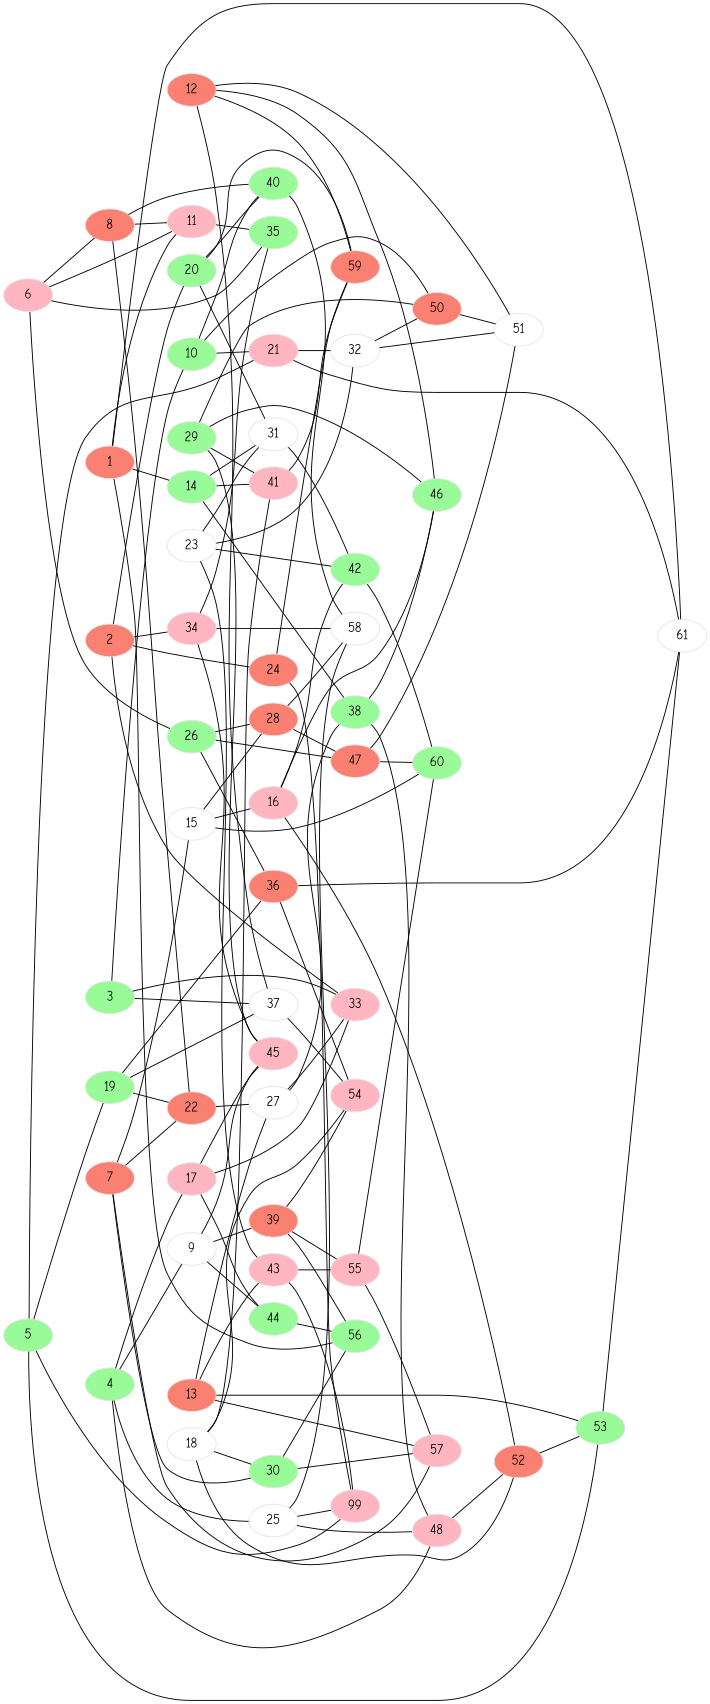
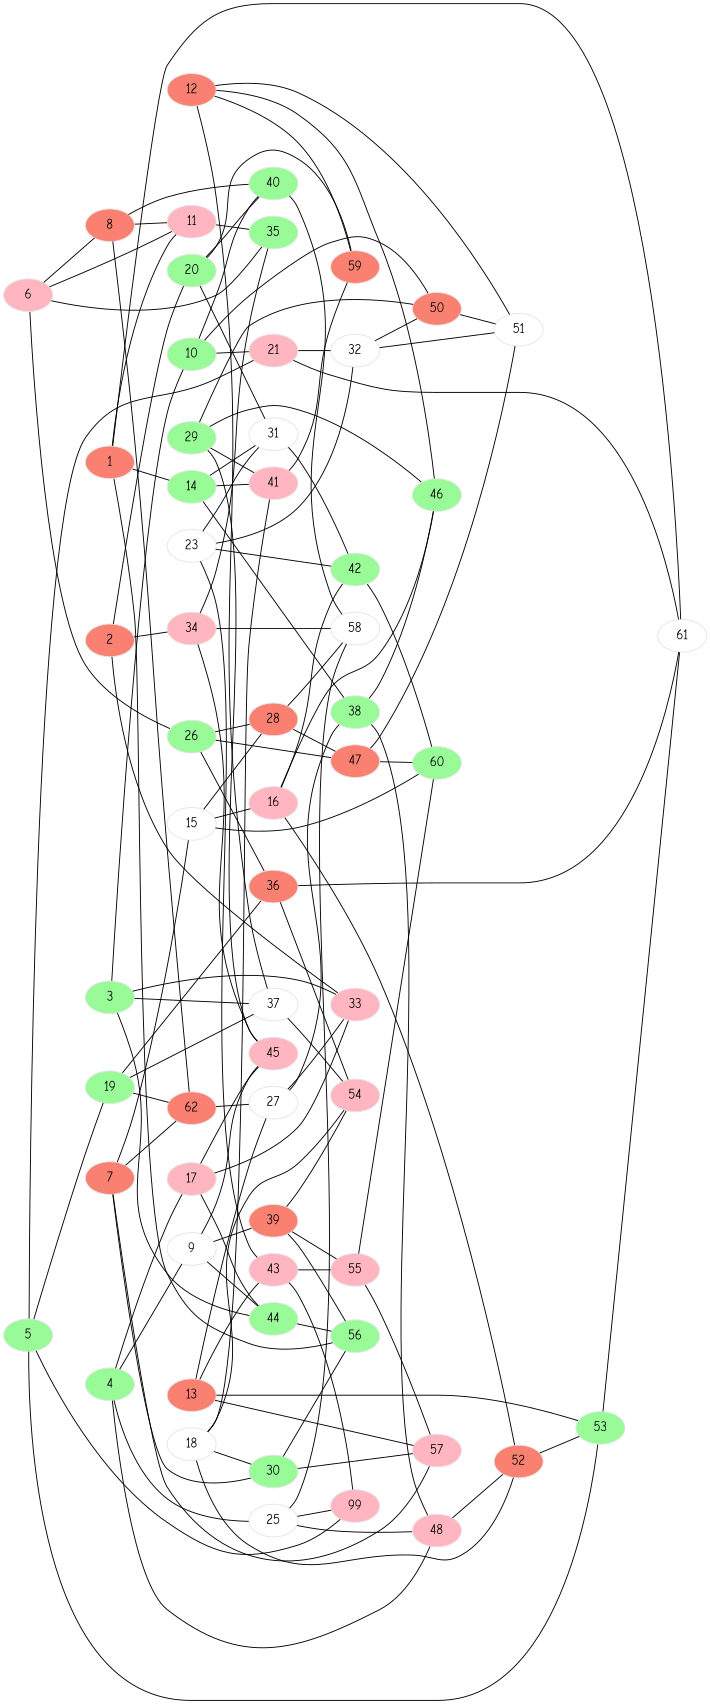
node "24": removed
node "22": label "22" -> "62"
edge "3" -- "44": added
